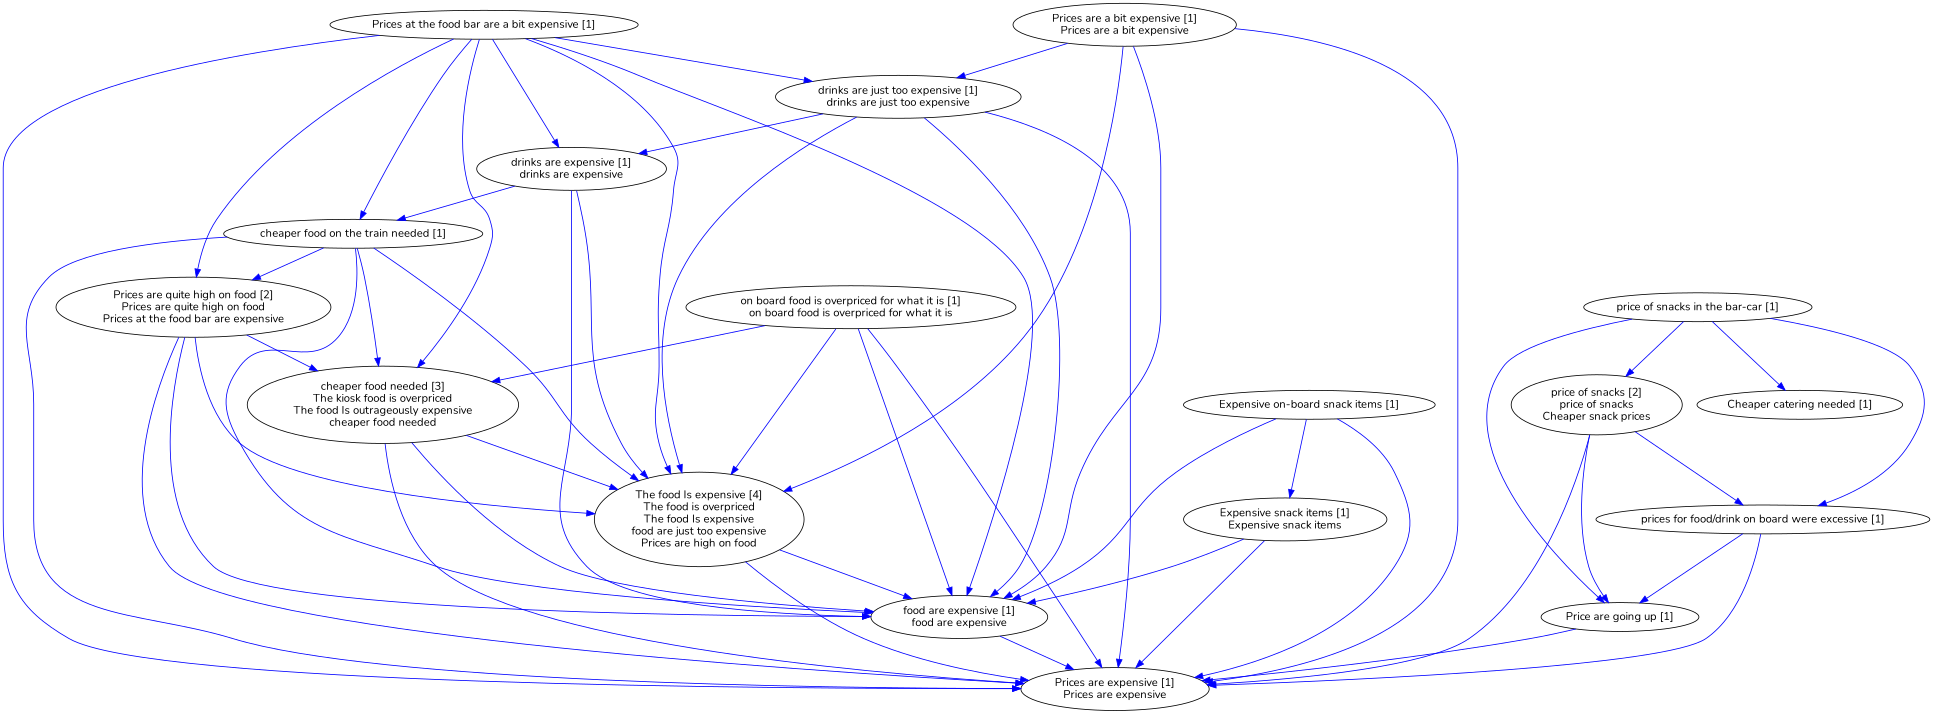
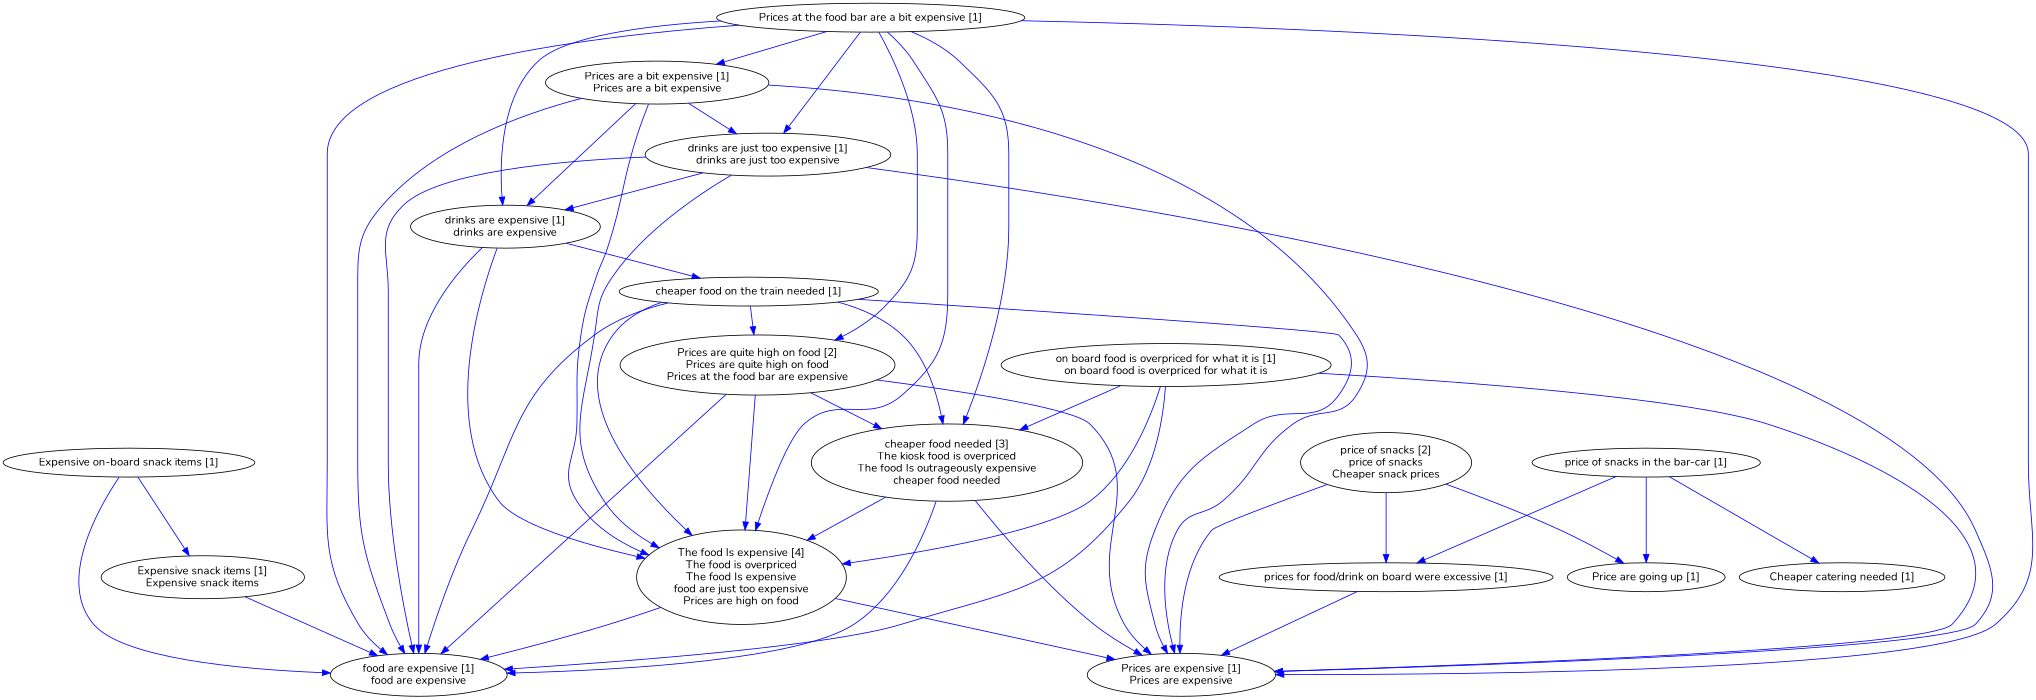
edge "Prices at the food bar are a bit expensive [1]" -> "cheaper food on the train needed [1]": now "Prices at the food bar are a bit expensive [1]" -> "Prices are a bit expensive [1] Prices are a bit expensive"
edge "Prices are a bit expensive [1] Prices are a bit expensive" -> "drinks are expensive [1] drinks are expensive": added
edge "price of snacks in the bar-car [1]" -> "price of snacks [2] price of snacks Cheaper snack prices": removed
edge "prices for food/drink on board were excessive [1]" -> "Price are going up [1]": removed
edge "Expensive on-board snack items [1]" -> "Prices are expensive [1] Prices are expensive": removed
edge "Expensive snack items [1] Expensive snack items" -> "Prices are expensive [1] Prices are expensive": removed
edge "food are expensive [1] food are expensive" -> "Prices are expensive [1] Prices are expensive": removed
edge "Price are going up [1]" -> "Prices are expensive [1] Prices are expensive": removed
